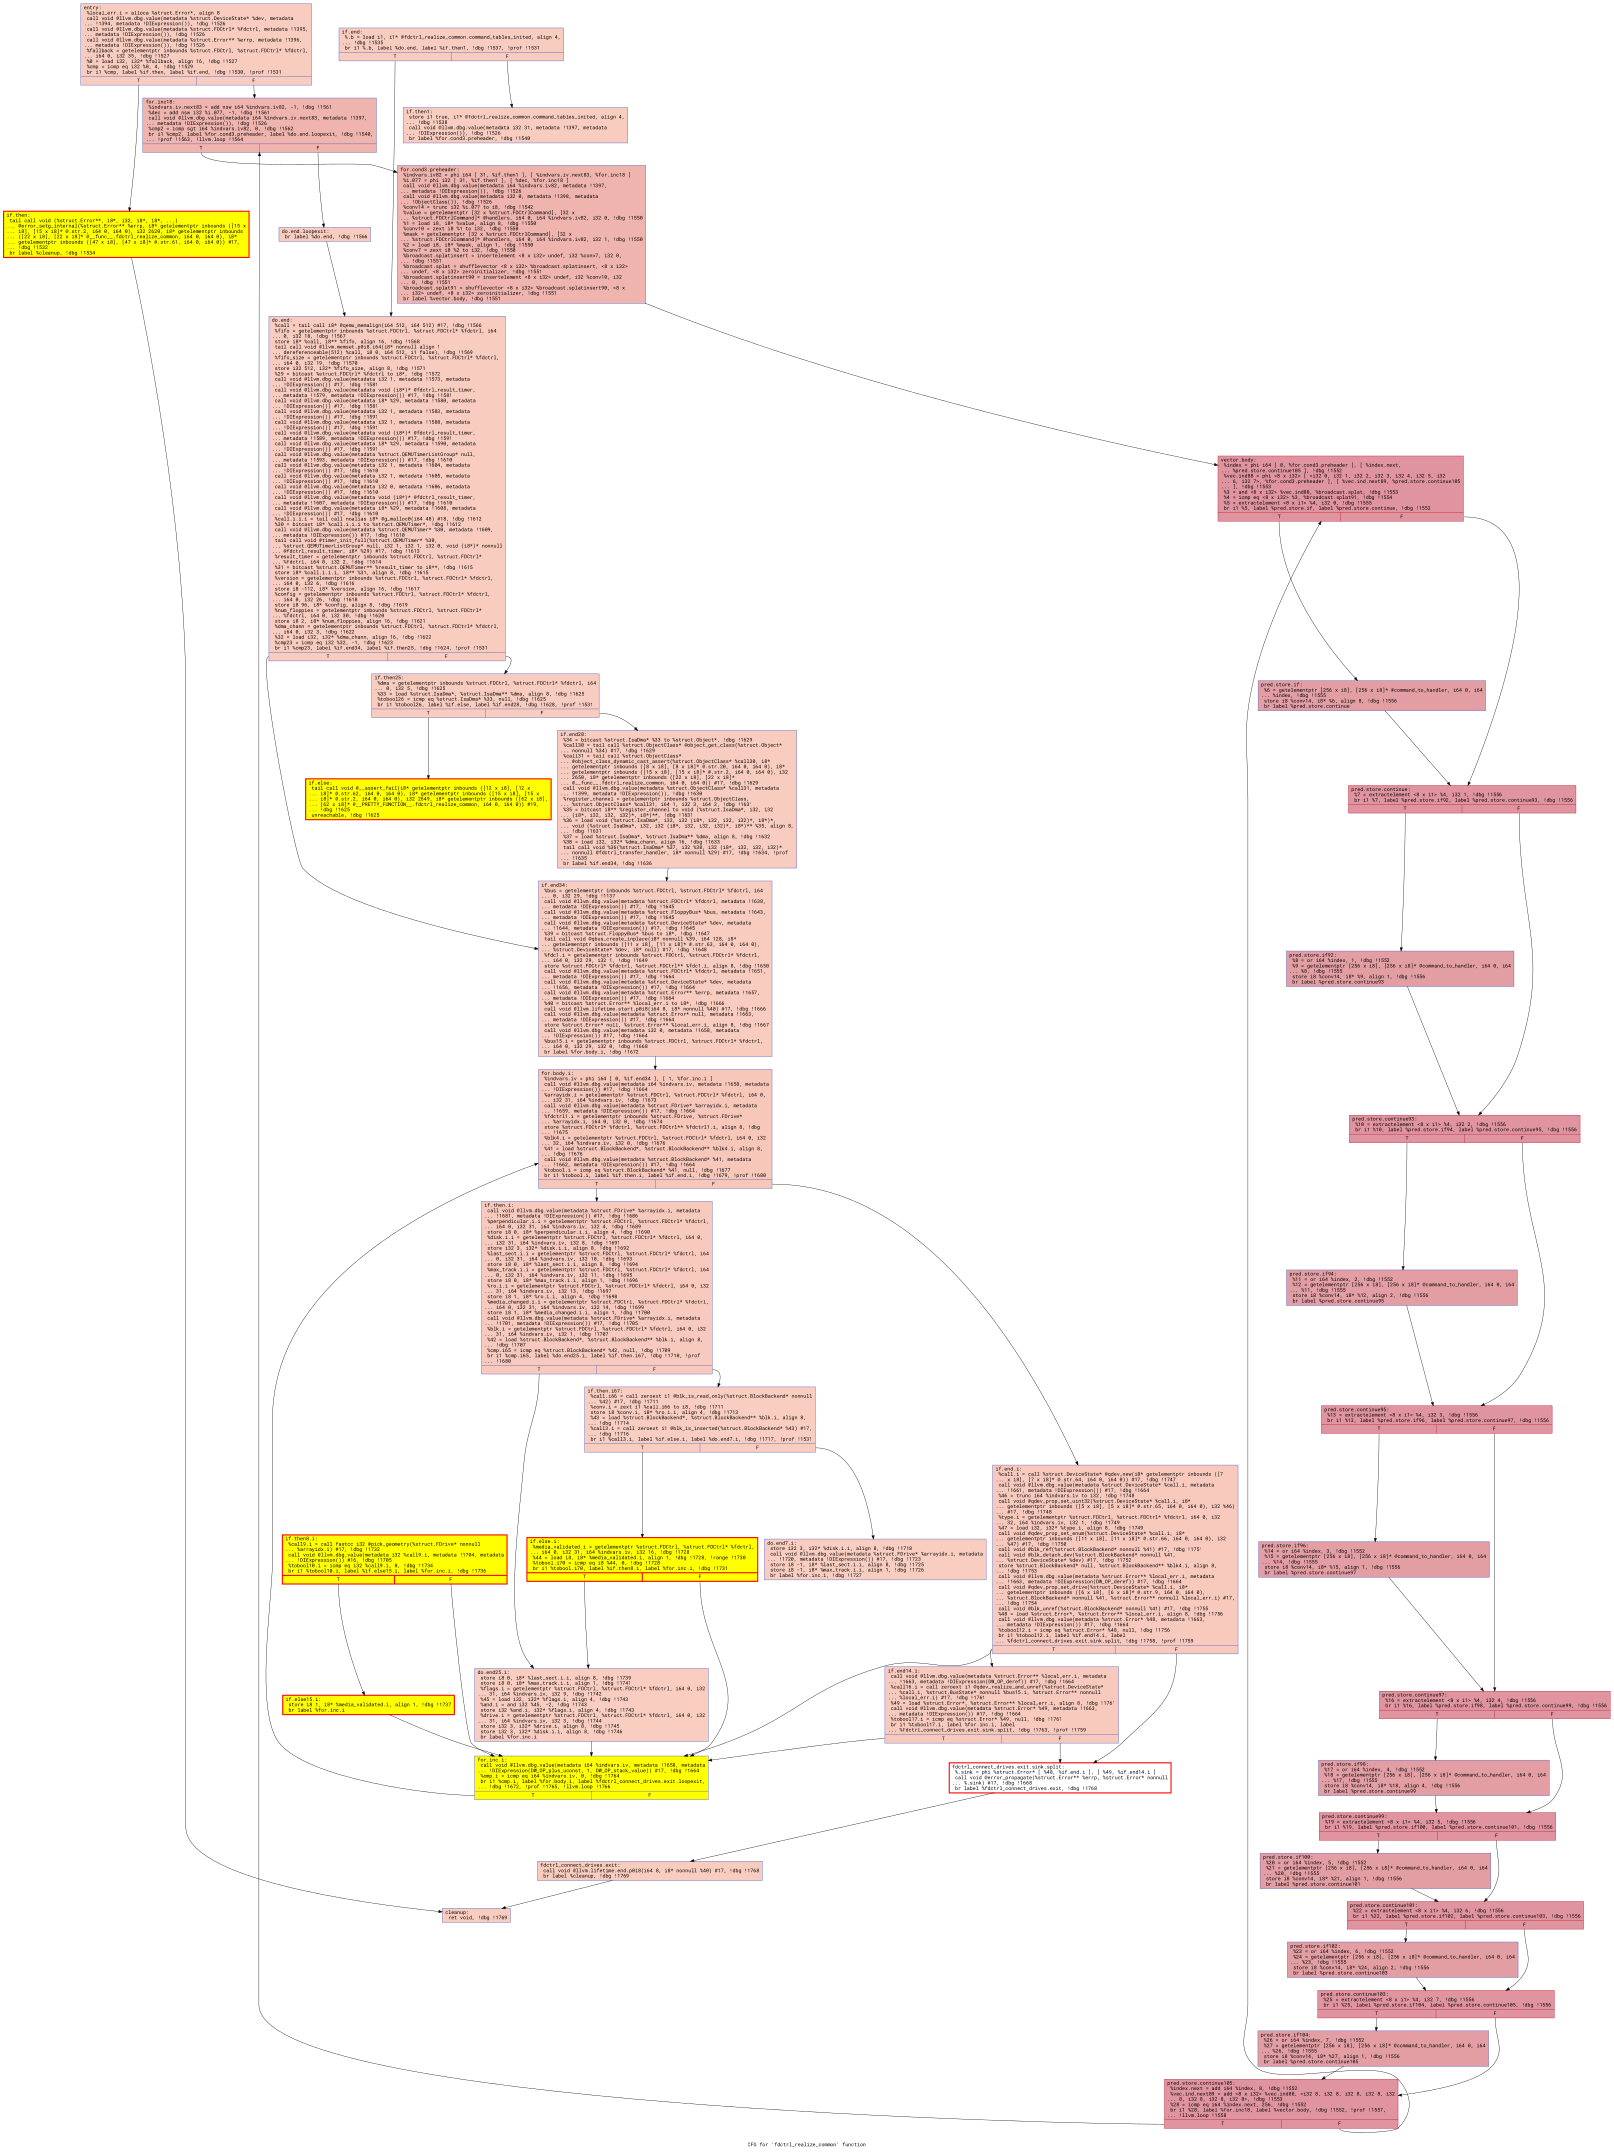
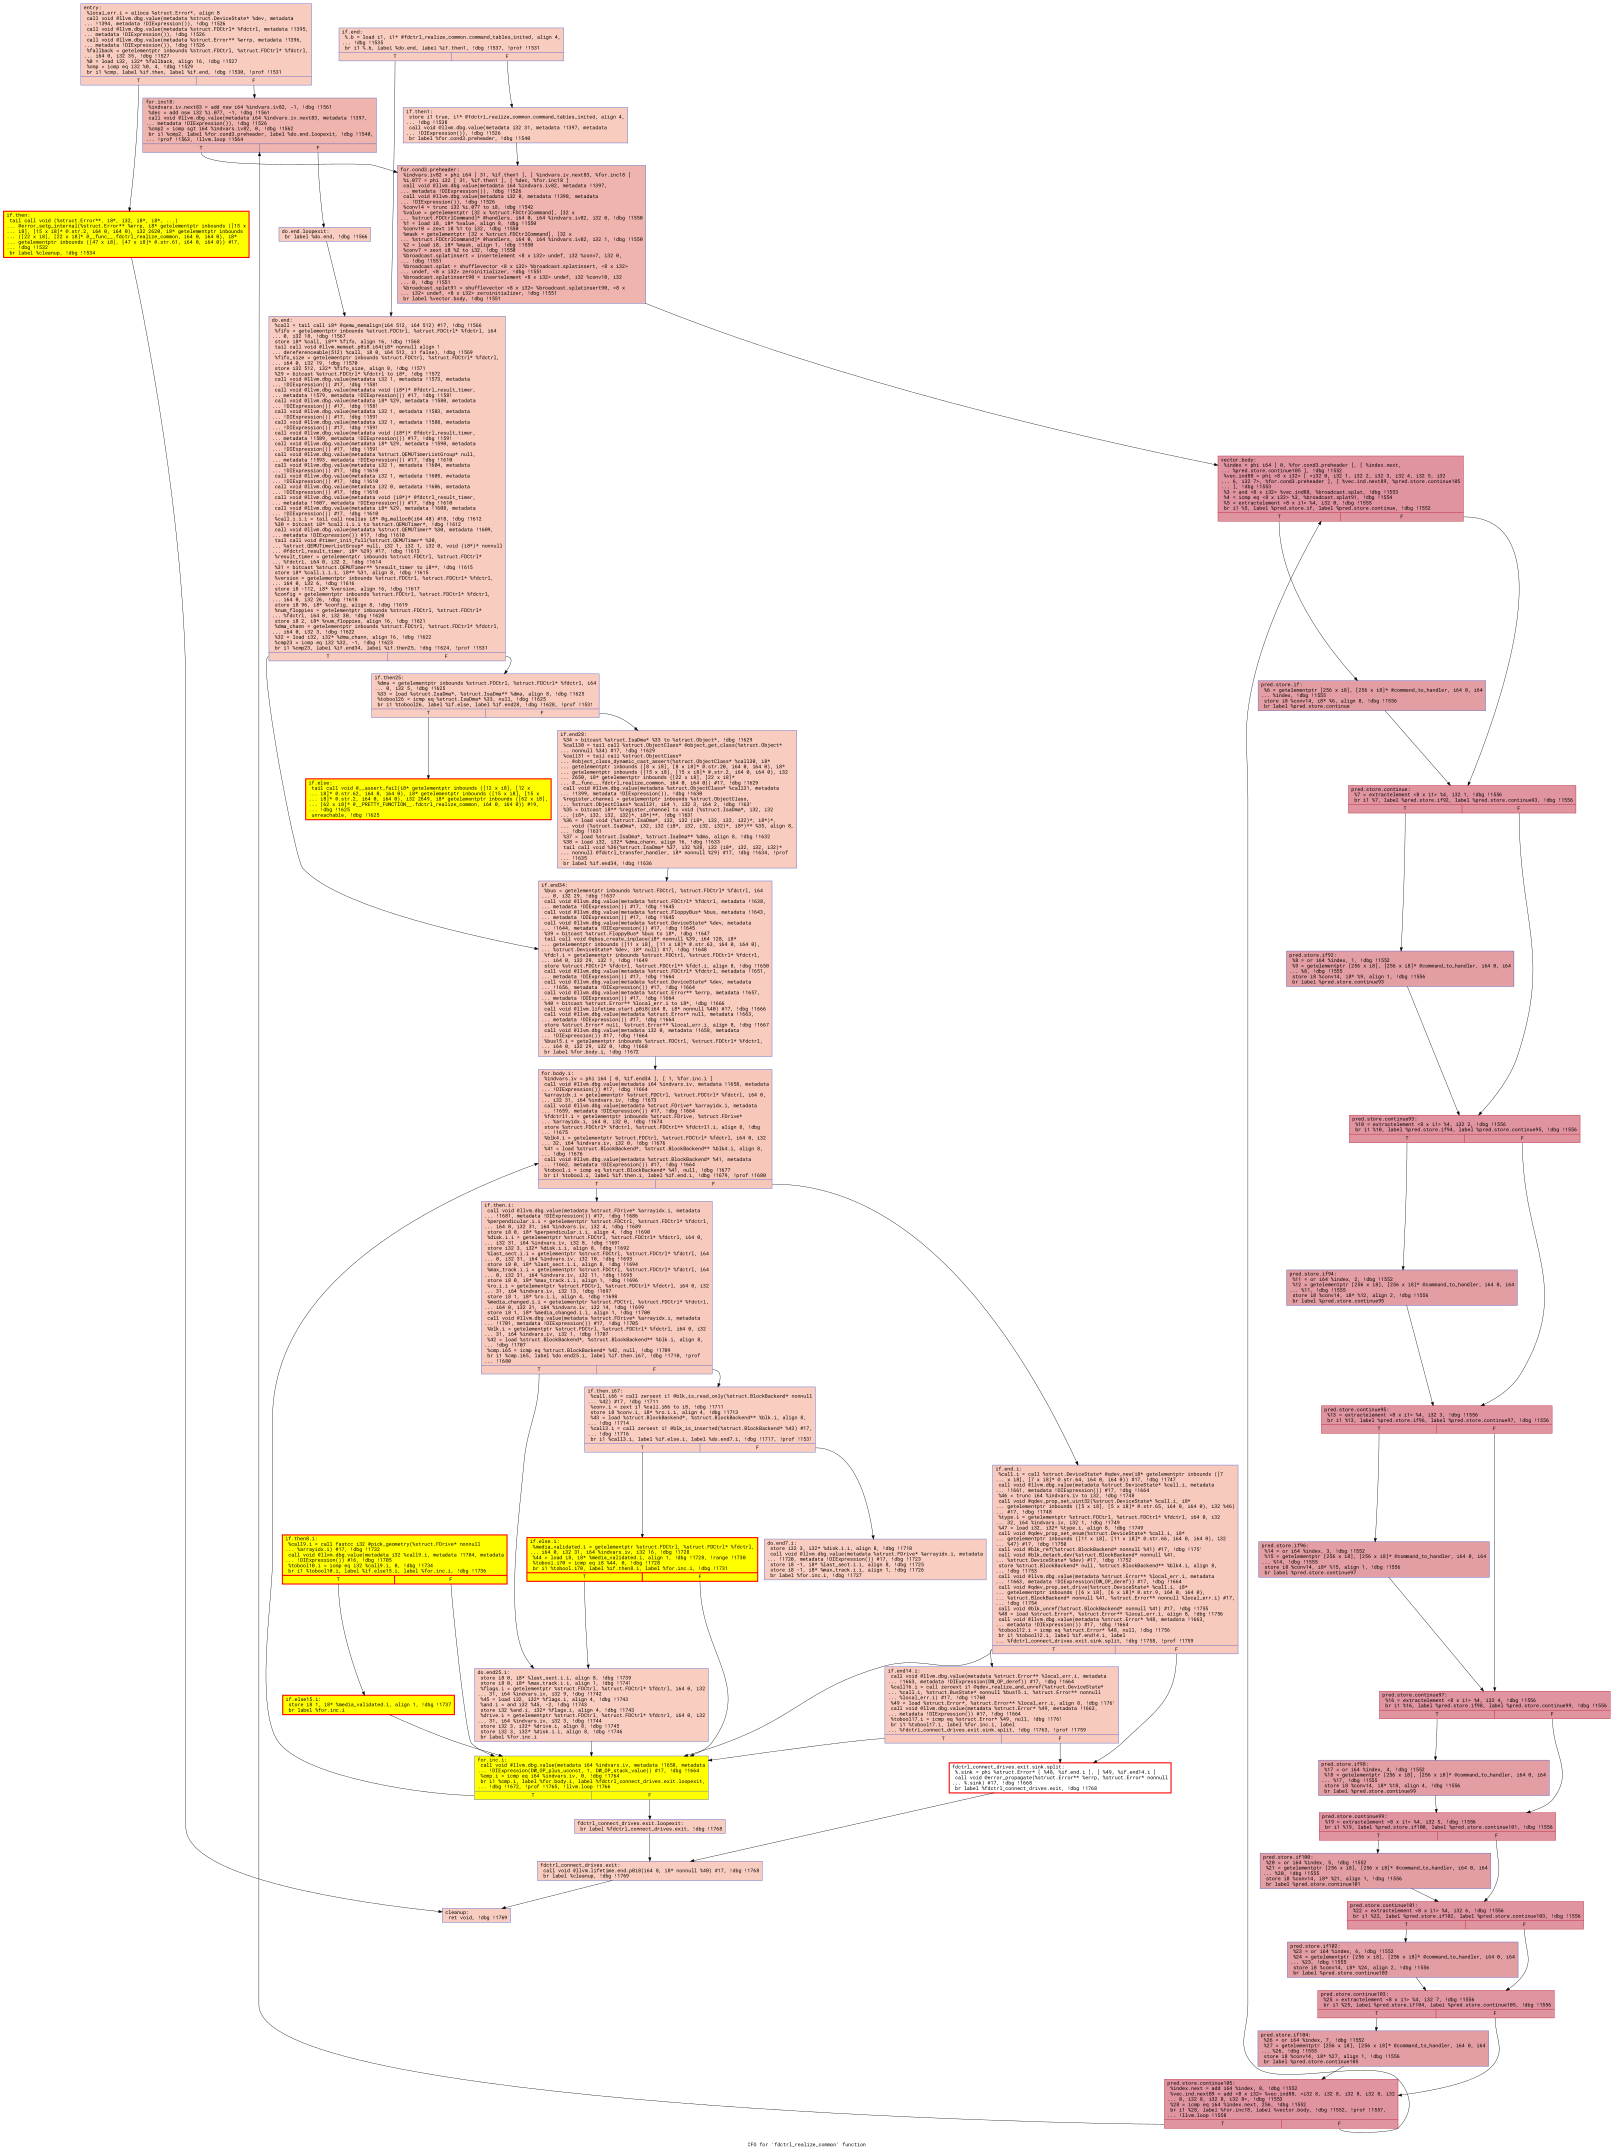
edge "if.then1:" -> "for.cond3.preheader:": added
node "for.cond3.preheader:": text "... !ObjectClass()), !dbg !1526" -> "... !DIExpression()), !dbg !1526"
node "if.end34:": text "... 0, i32 29, !dbg !1137" -> "... 0, i32 29, !dbg !1637"
node "if.end14.i:": text "... %local_err.i) #17, !dbg !1761" -> "... %local_err.i) #17, !dbg !1760"
node "fdctrl_connect_drives.exit.loopexit:": added
